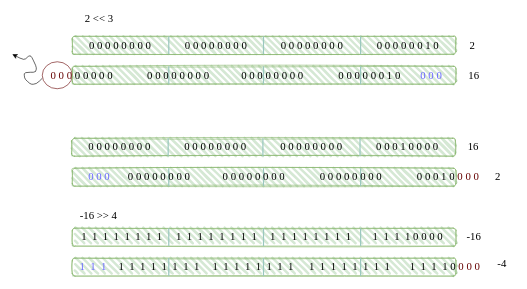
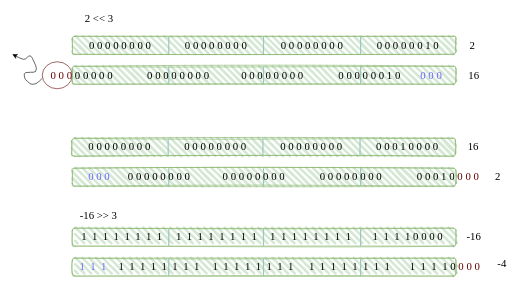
node "-16 >> 4": label "-16 >> 4" -> "-16 >> 3"
